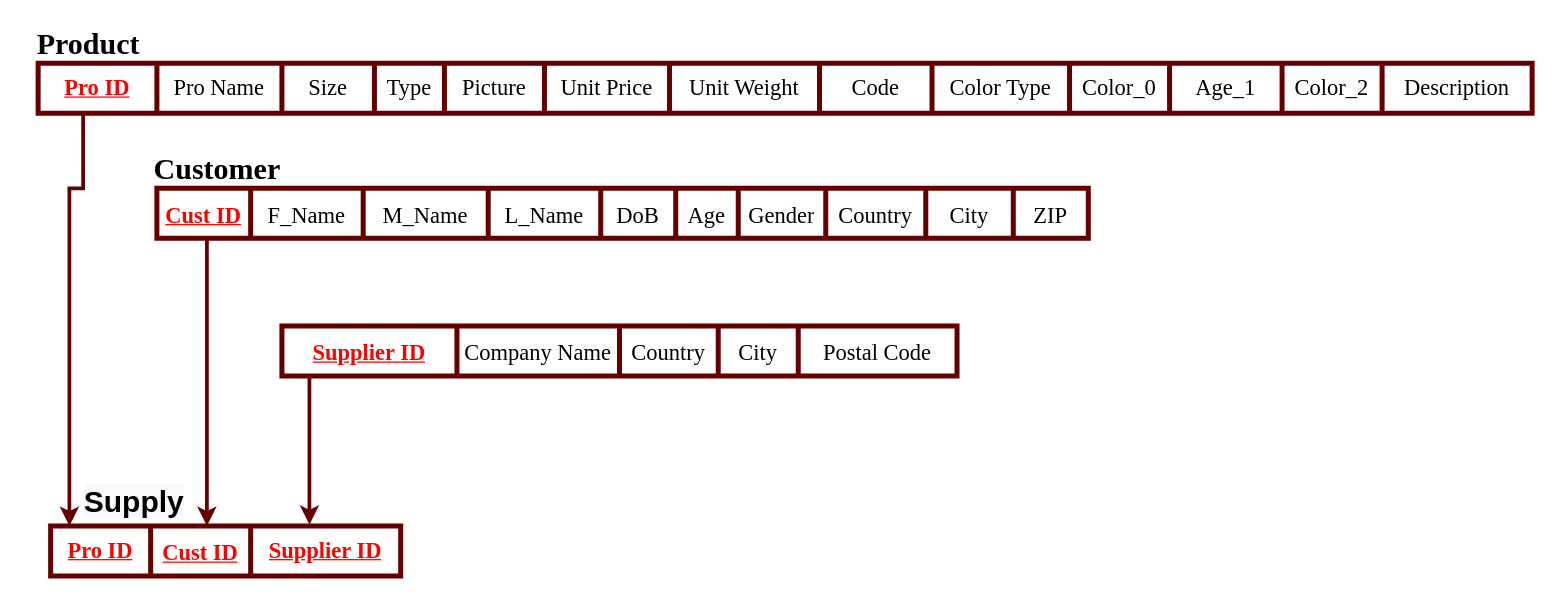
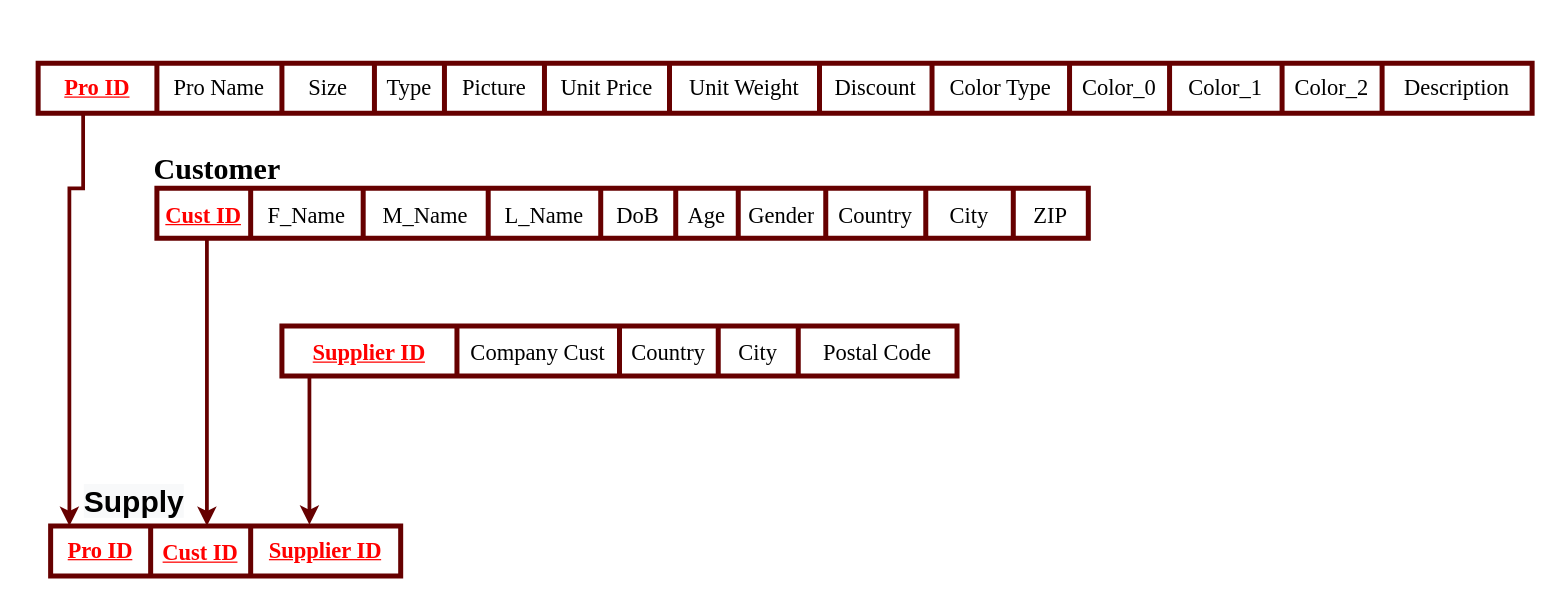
node "Product": removed
node "Code": label "Code" -> "Discount"
node "Age_1": label "Age_1" -> "Color_1"
node "Company Name": label "Company Name" -> "Company Cust"
